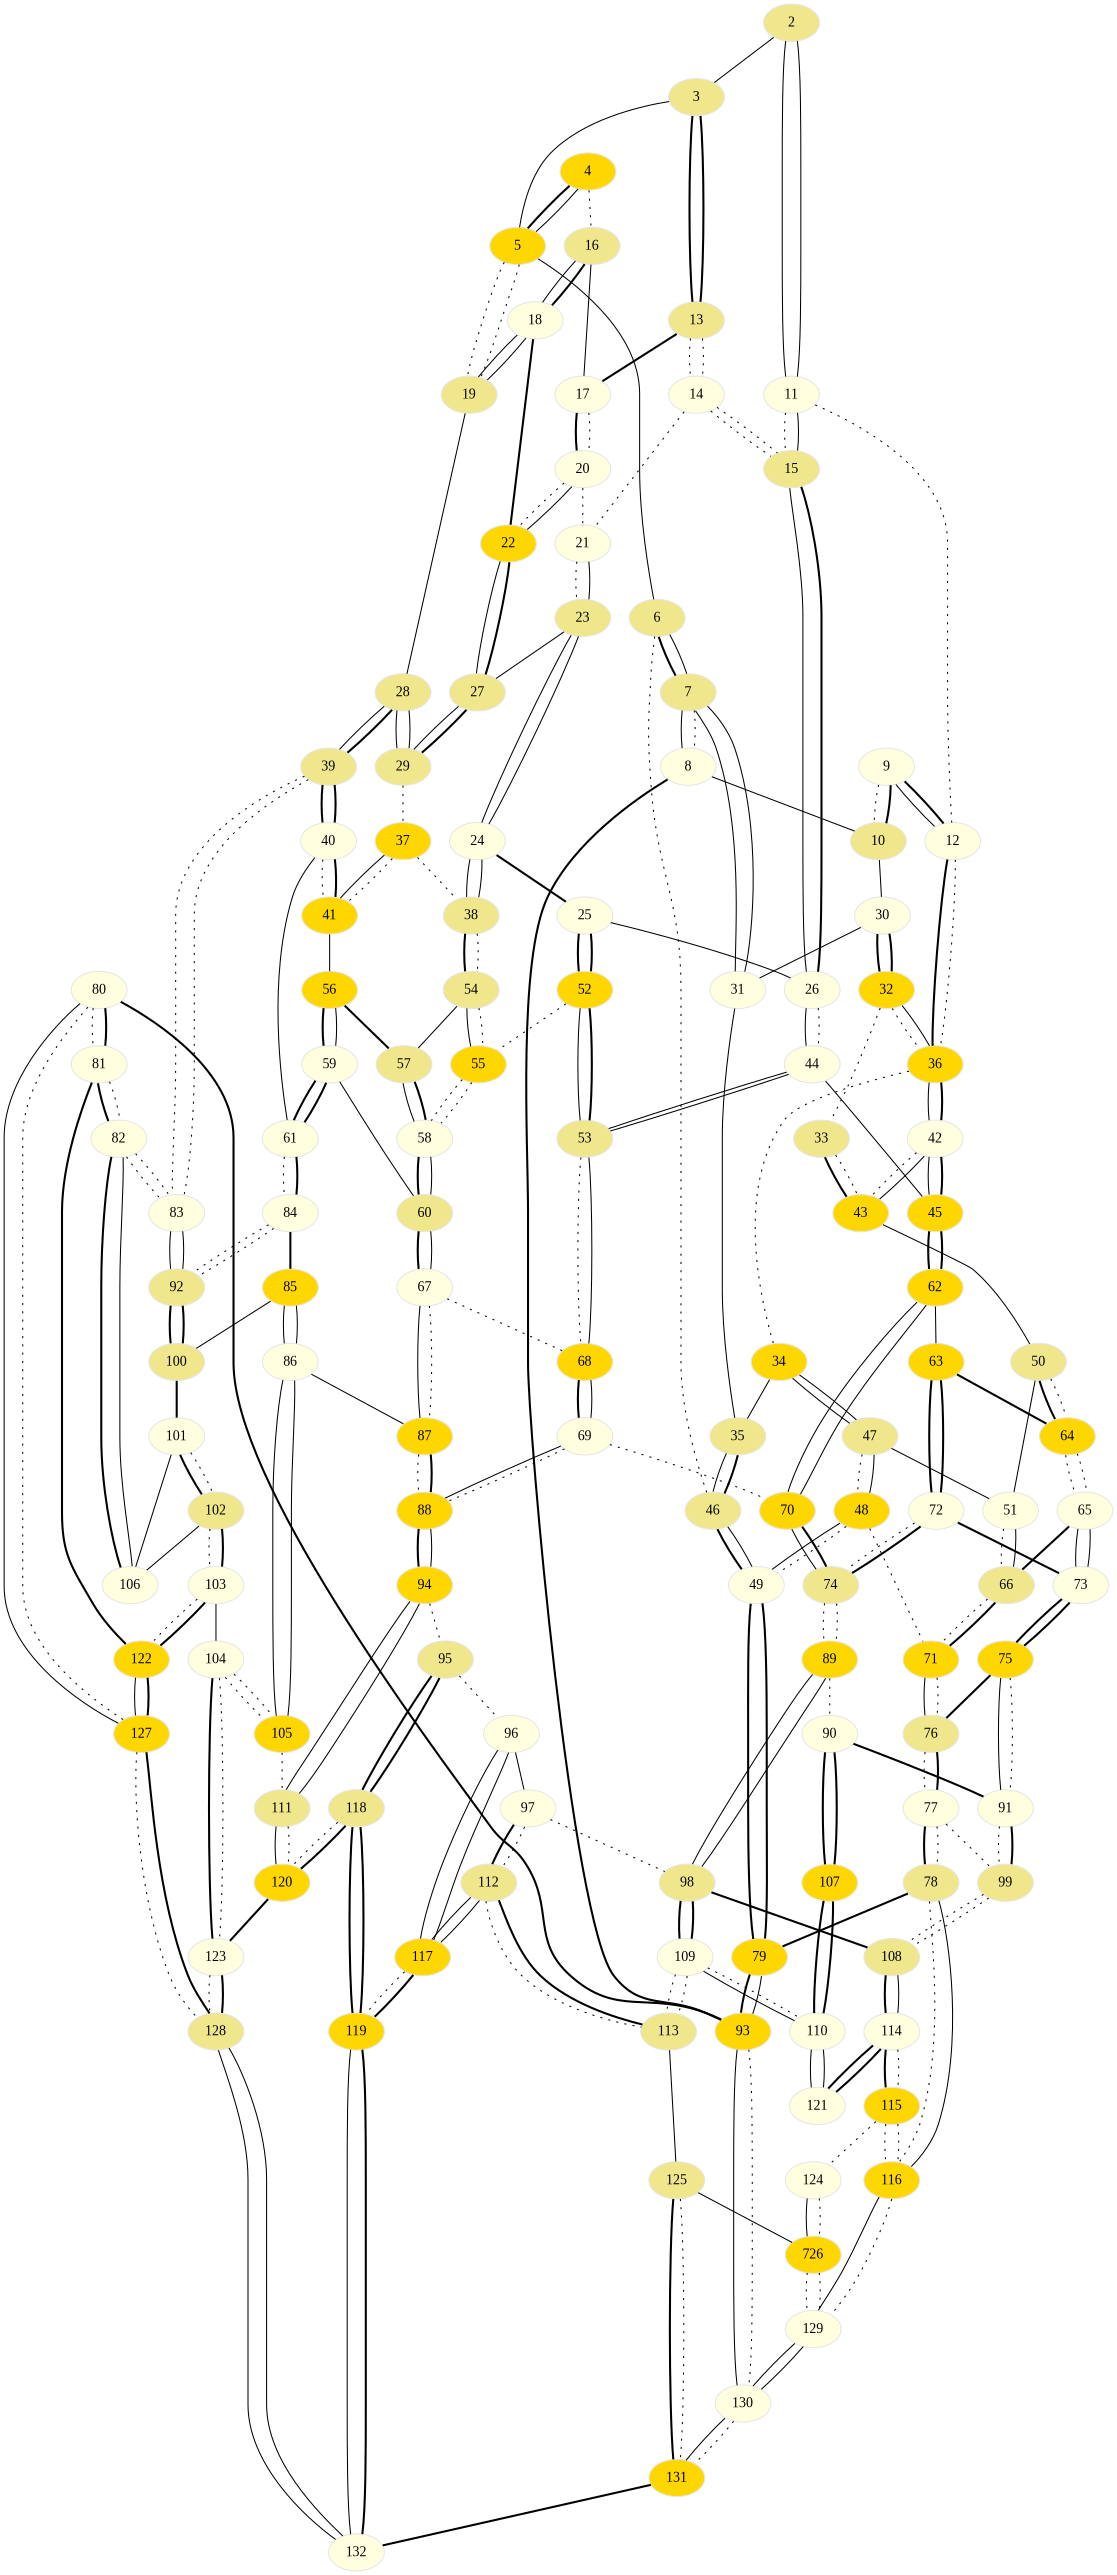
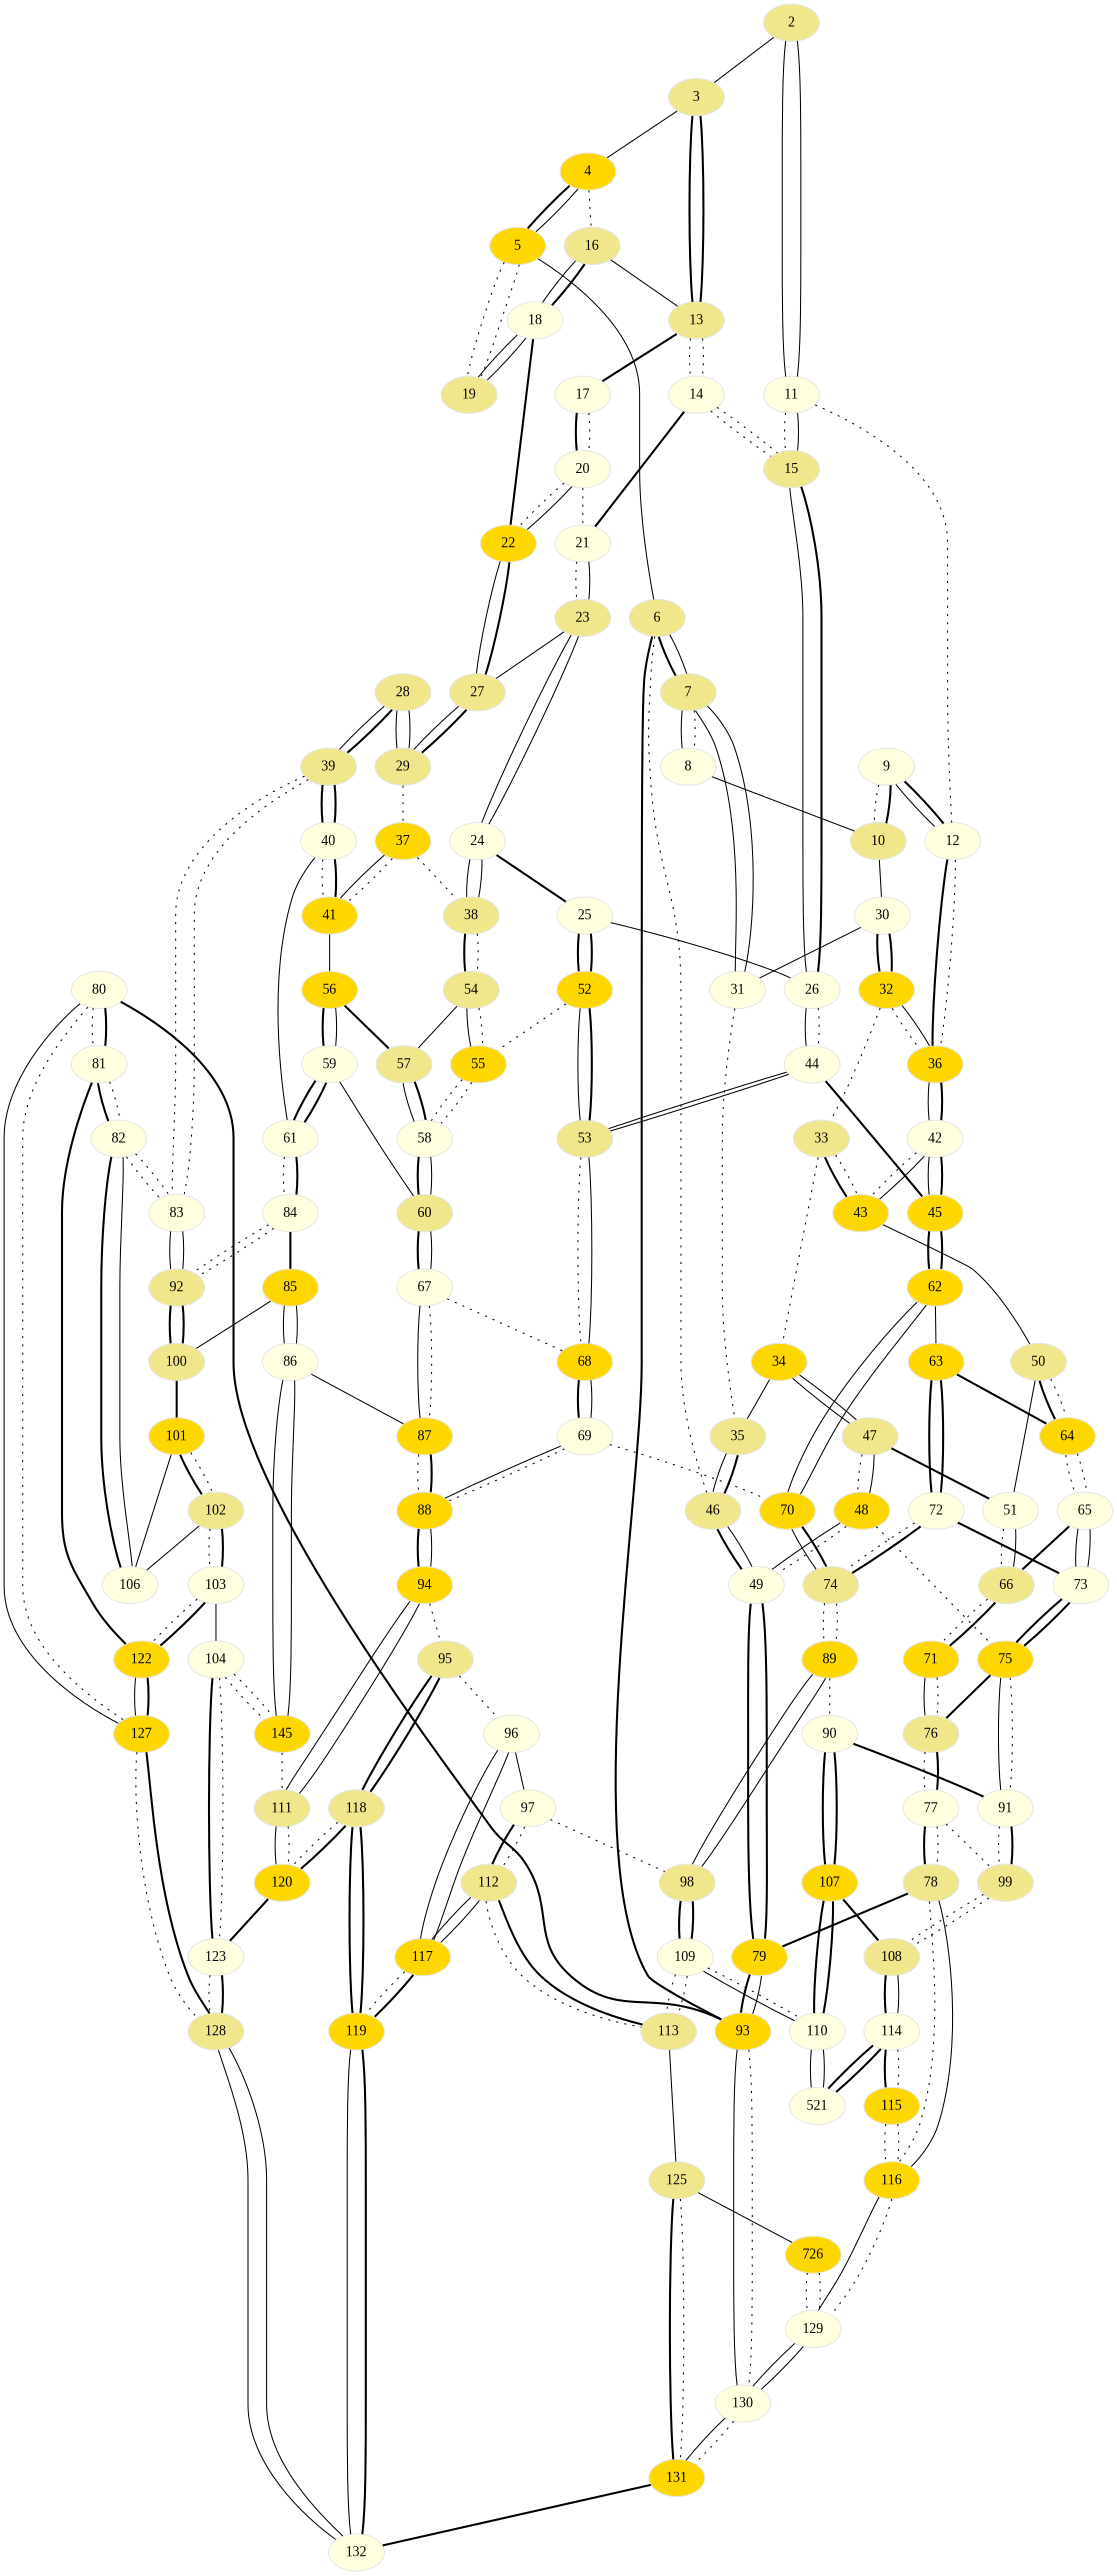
edge "3" -- "5": now "3" -- "4"
edge "16" -- "17": now "16" -- "13"
edge "14" -- "21": style dotted -> bold
edge "19" -- "28": removed
edge "44" -- "45": style solid -> bold
edge "36" -- "34": now "33" -- "34"
edge "31" -- "35": style solid -> dotted
edge "8" -- "93": now "6" -- "93"
node "101": fillcolor lightyellow -> gold
edge "47" -- "51": style solid -> bold
edge "48" -- "71": now "48" -- "75"
node "105": label "105" -> "145"
edge "98" -- "108": now "107" -- "108"
node "121": label "121" -> "521"
node "124": removed
